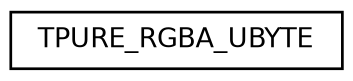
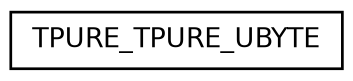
node "TPURE_RGBA_UBYTE": label "TPURE_RGBA_UBYTE" -> "TPURE_TPURE_UBYTE"
